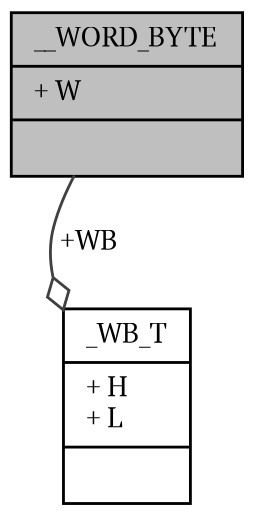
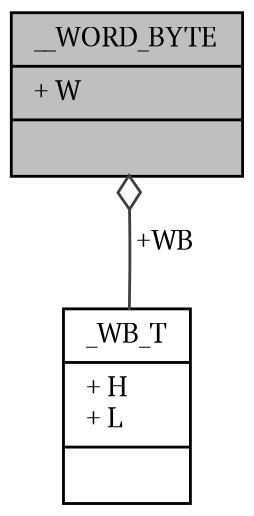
edge "__WORD_BYTE" -> "_WB_T": reversed
